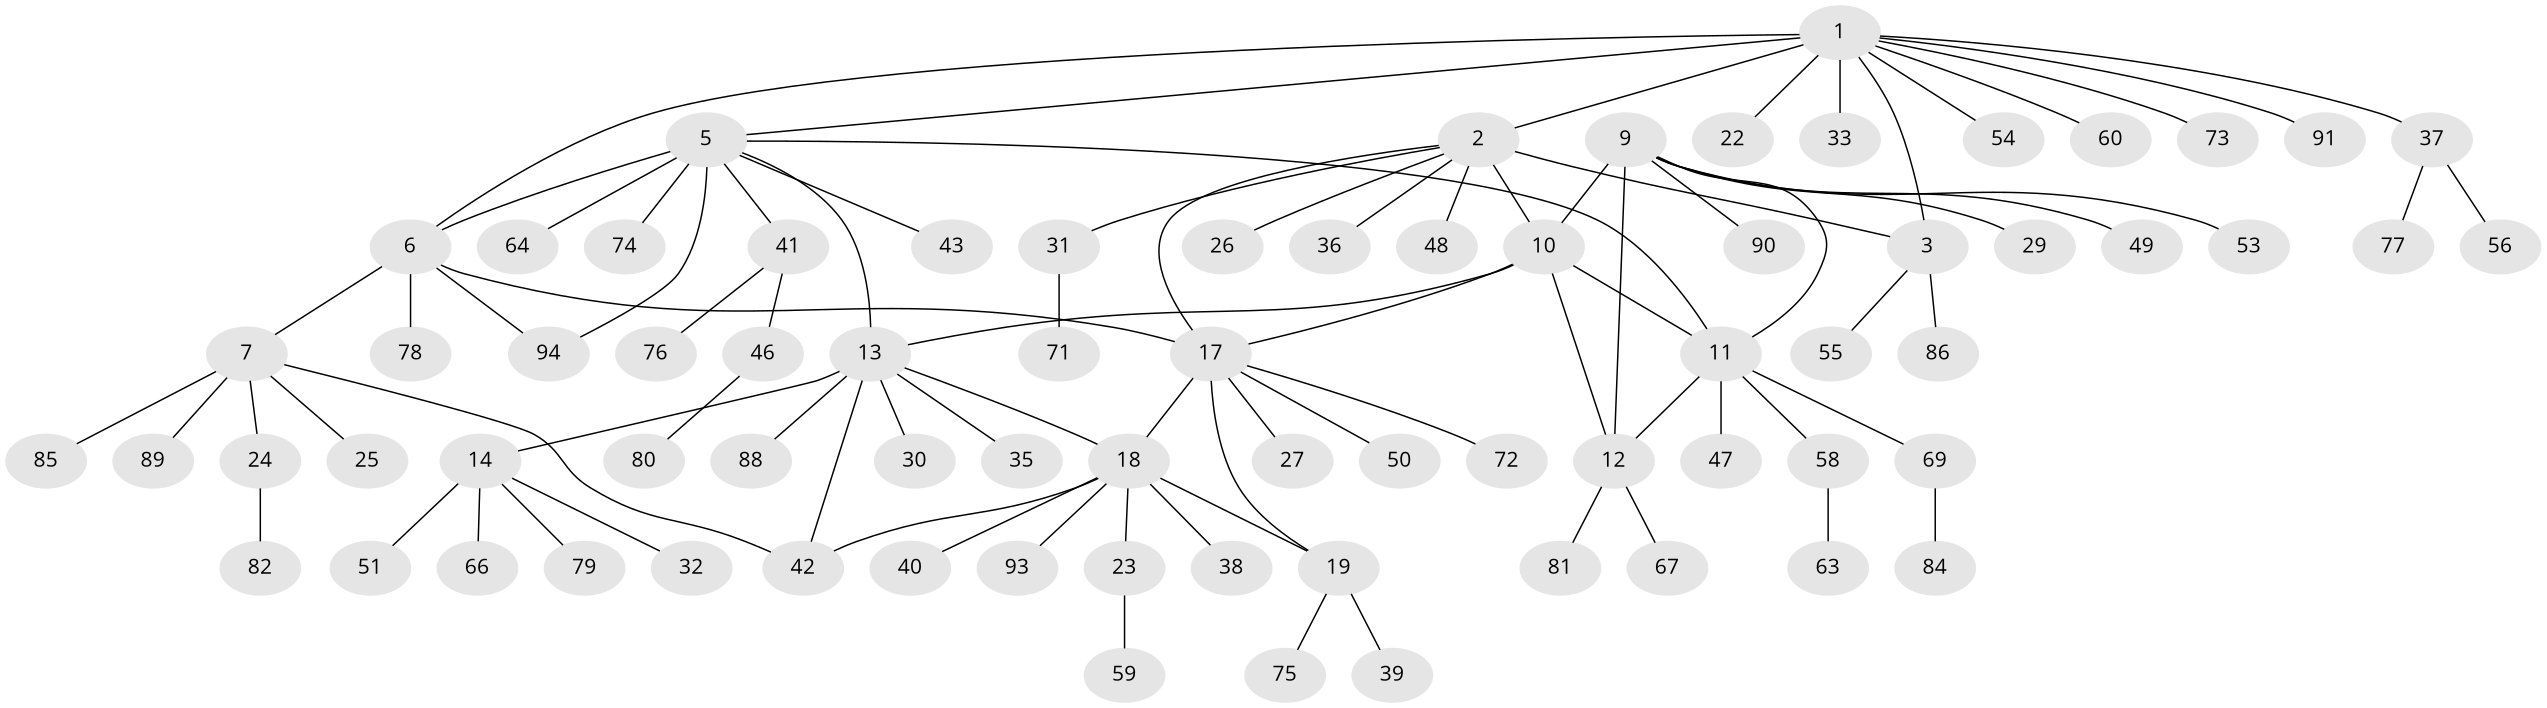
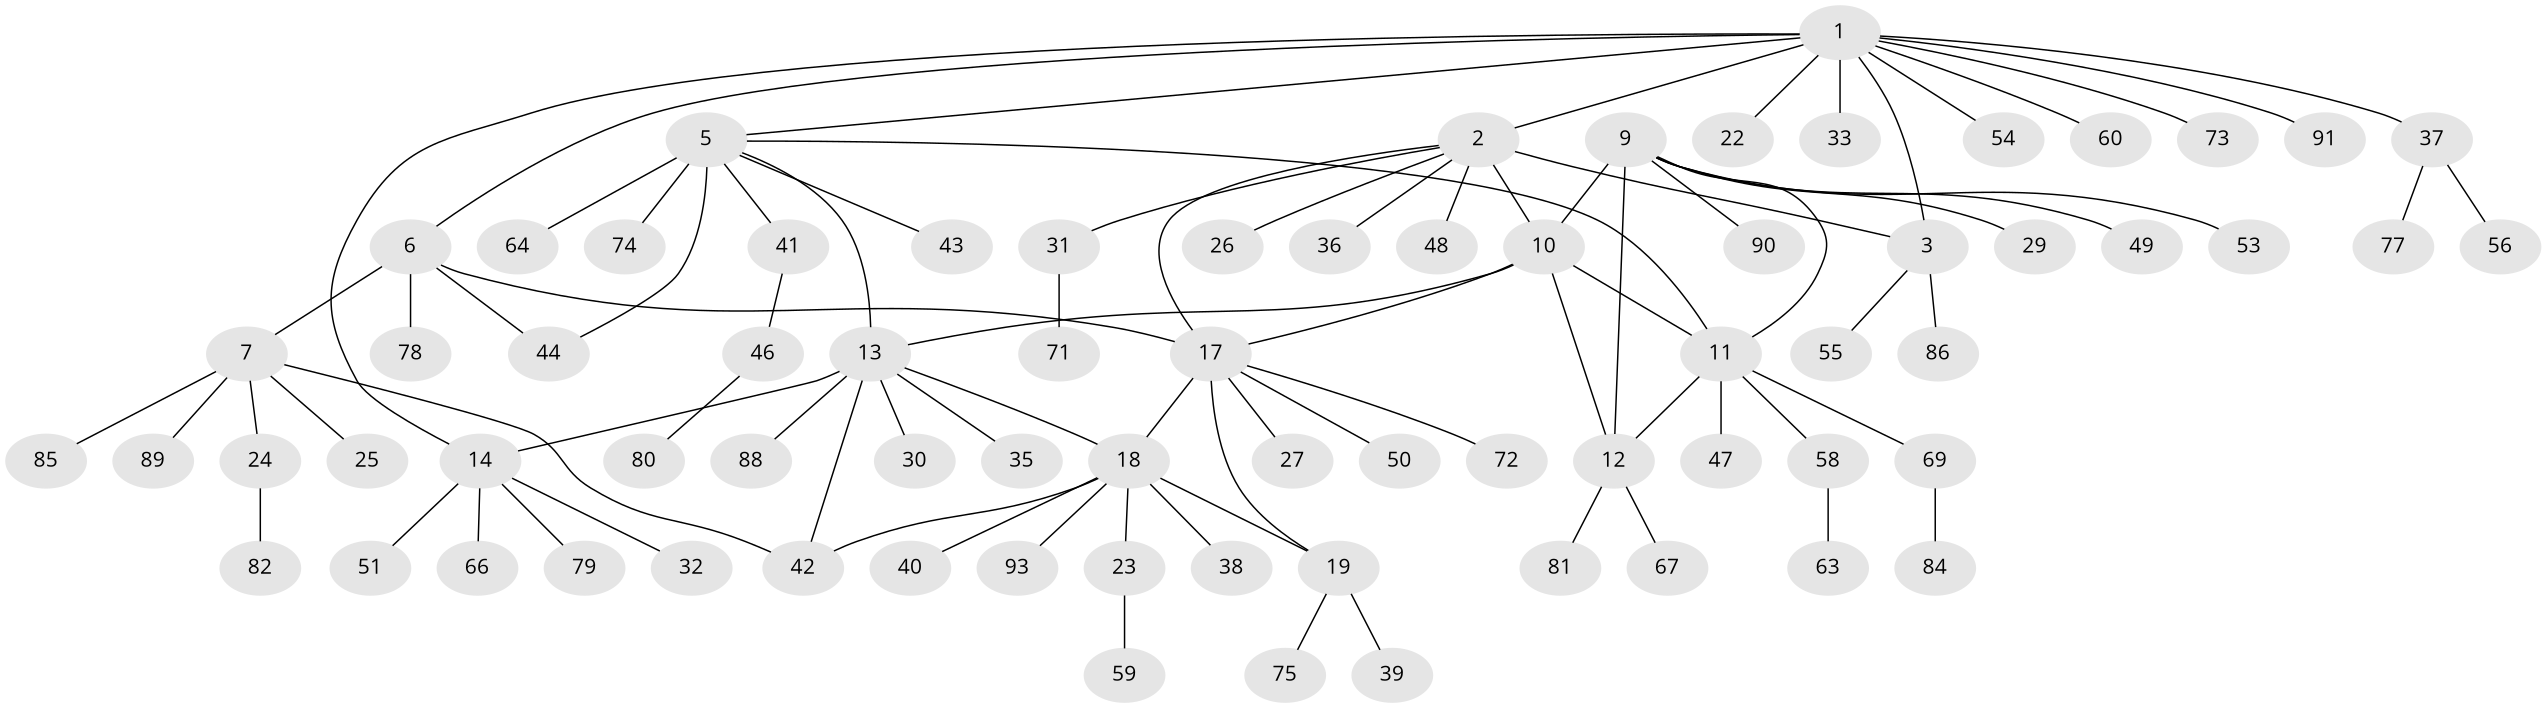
edge "1" -- "14": added
edge "5" -- "6": removed
node "94": label "94" -> "44"
node "76": removed
